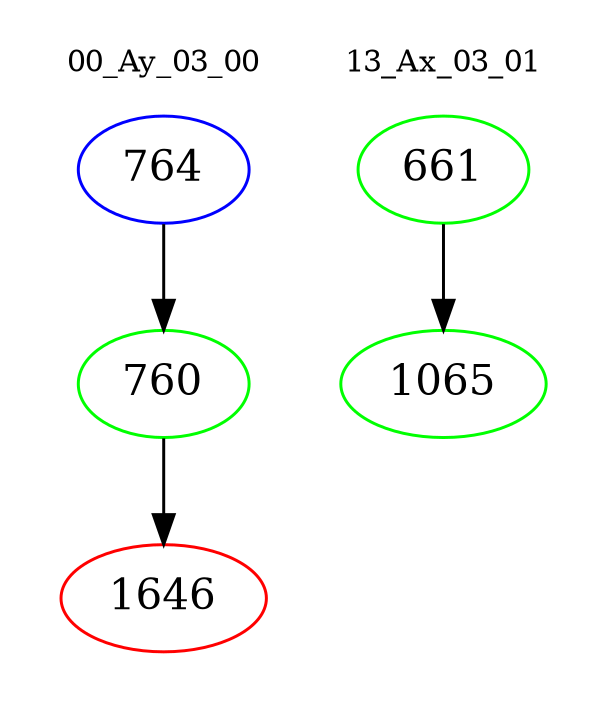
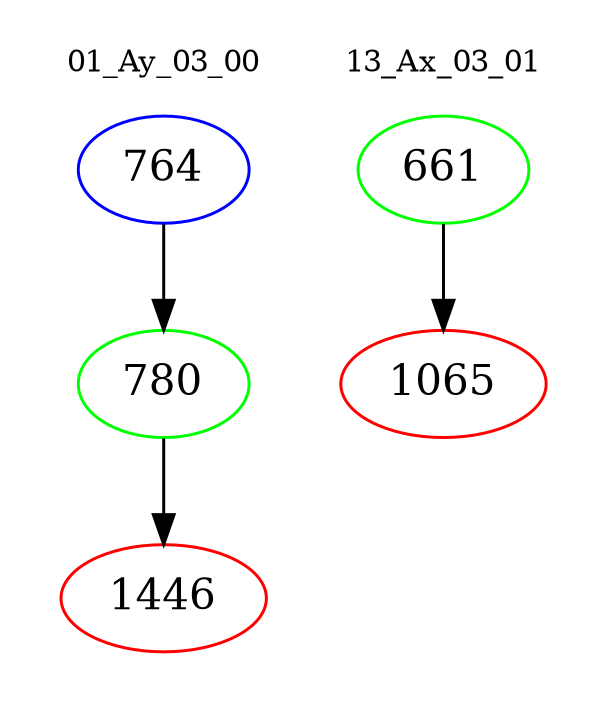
cluster "00_Ay_03_00": label "00_Ay_03_00" -> "01_Ay_03_00"
node "760": label "760" -> "780"
node "1065": color green -> red
node "1646": label "1646" -> "1446"
